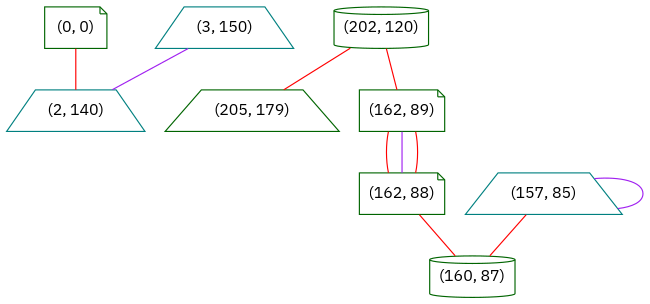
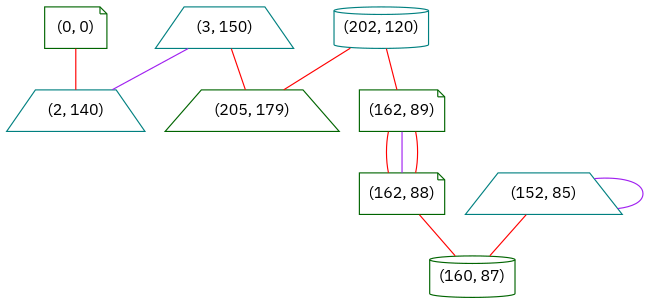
node "(202, 120)": color darkgreen -> teal
edge "(3, 150)" -- "(205, 179)": added
node "(157, 85)": label "(157, 85)" -> "(152, 85)"
